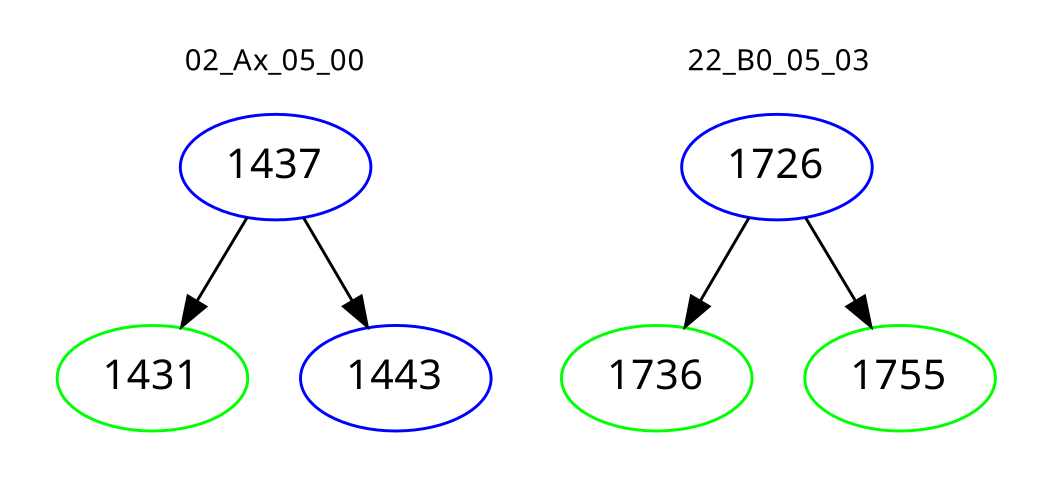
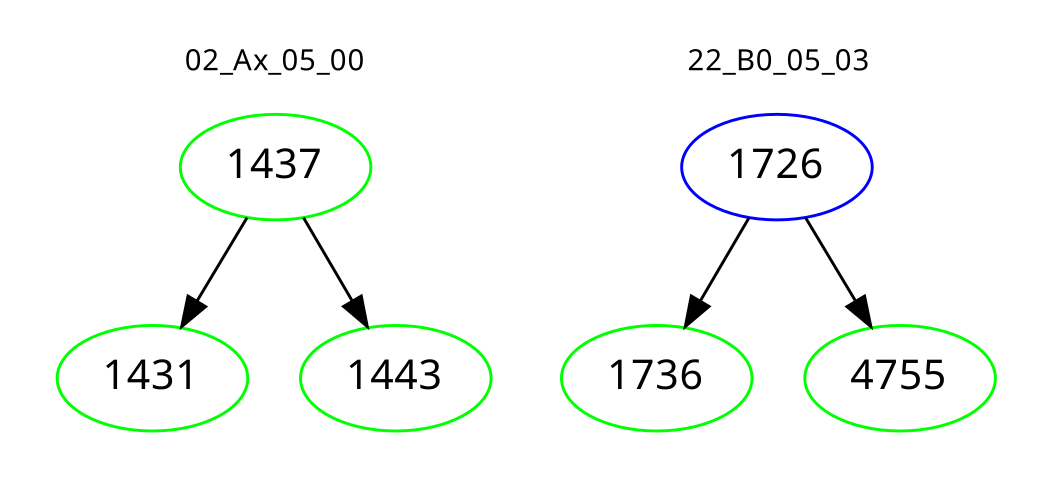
node "1437": color blue -> green
node "1443": color blue -> green
node "1755": label "1755" -> "4755"
